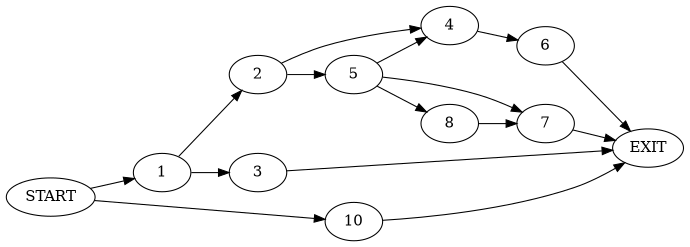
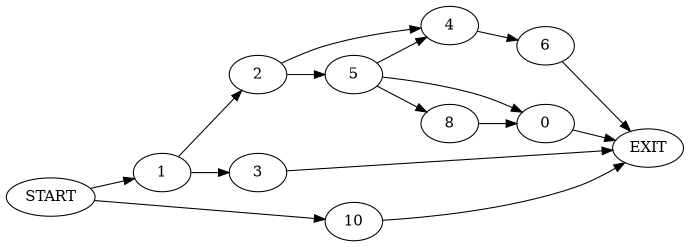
node "7": label "7" -> "0"
